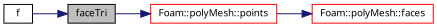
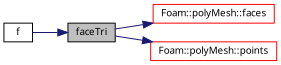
edge "Foam::polyMesh::points" -> "Foam::polyMesh::faces": now "faceTri" -> "Foam::polyMesh::faces"
